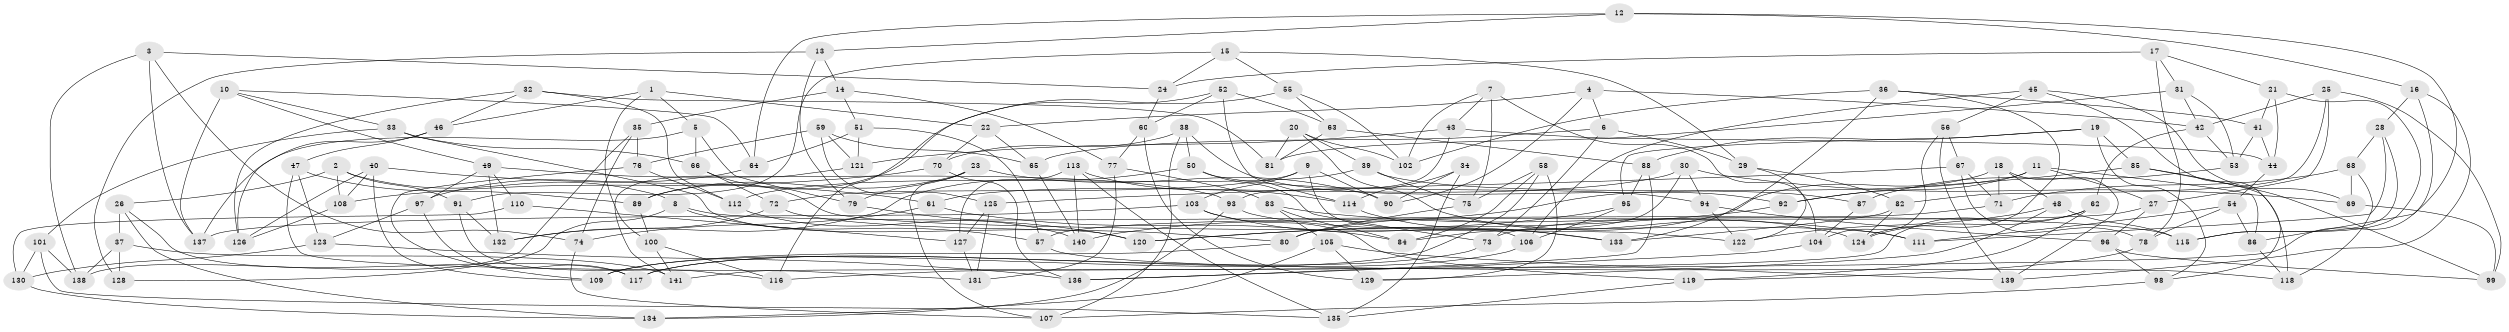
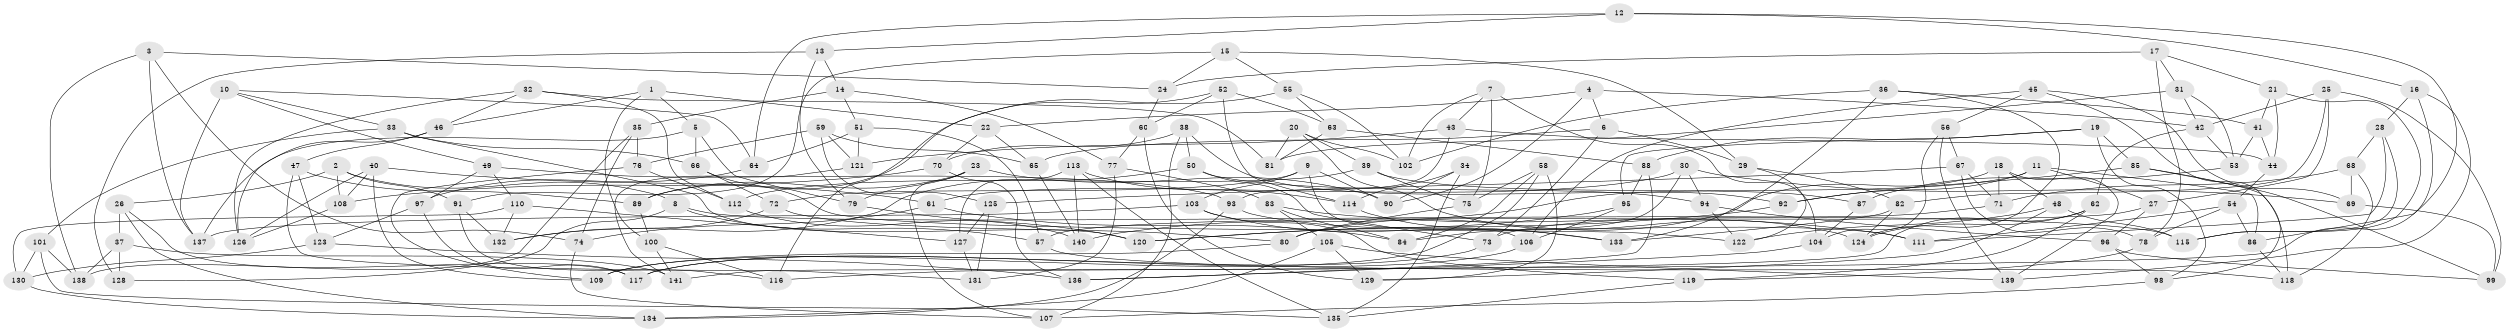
edge "49" -- "132": now "110" -- "132"
